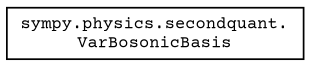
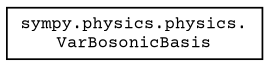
node "sympy.physics.secondquant. VarBosonicBasis": label "sympy.physics.secondquant. VarBosonicBasis" -> "sympy.physics.physics. VarBosonicBasis"
